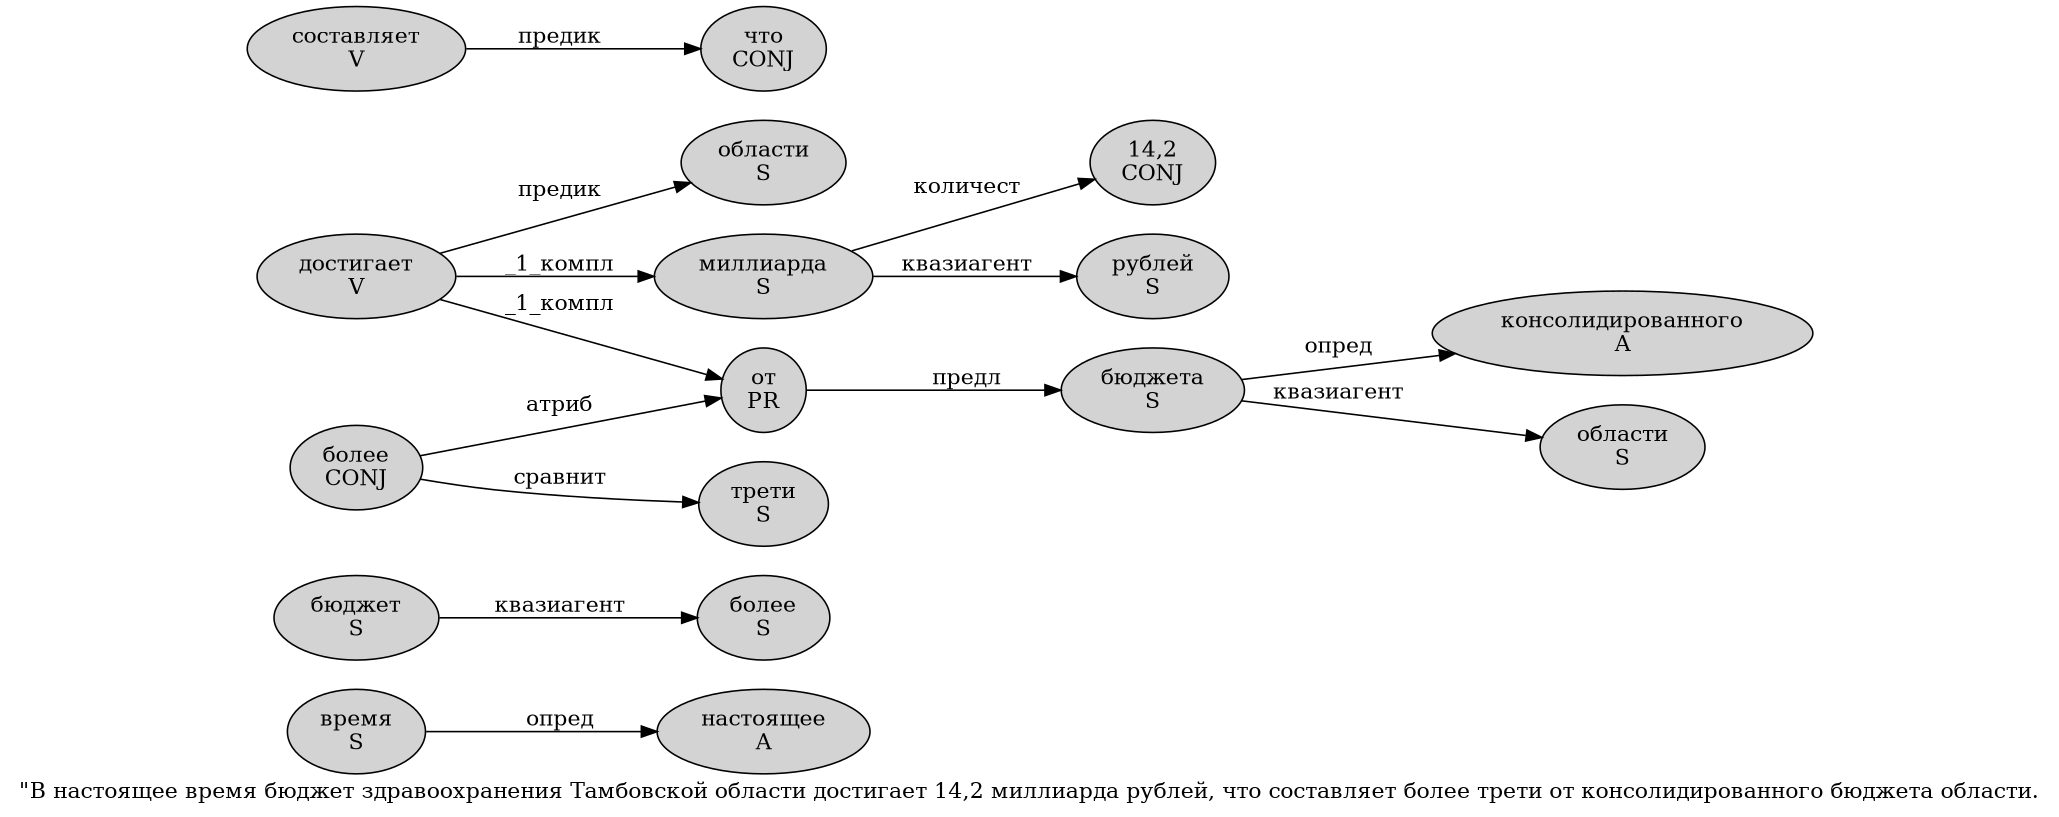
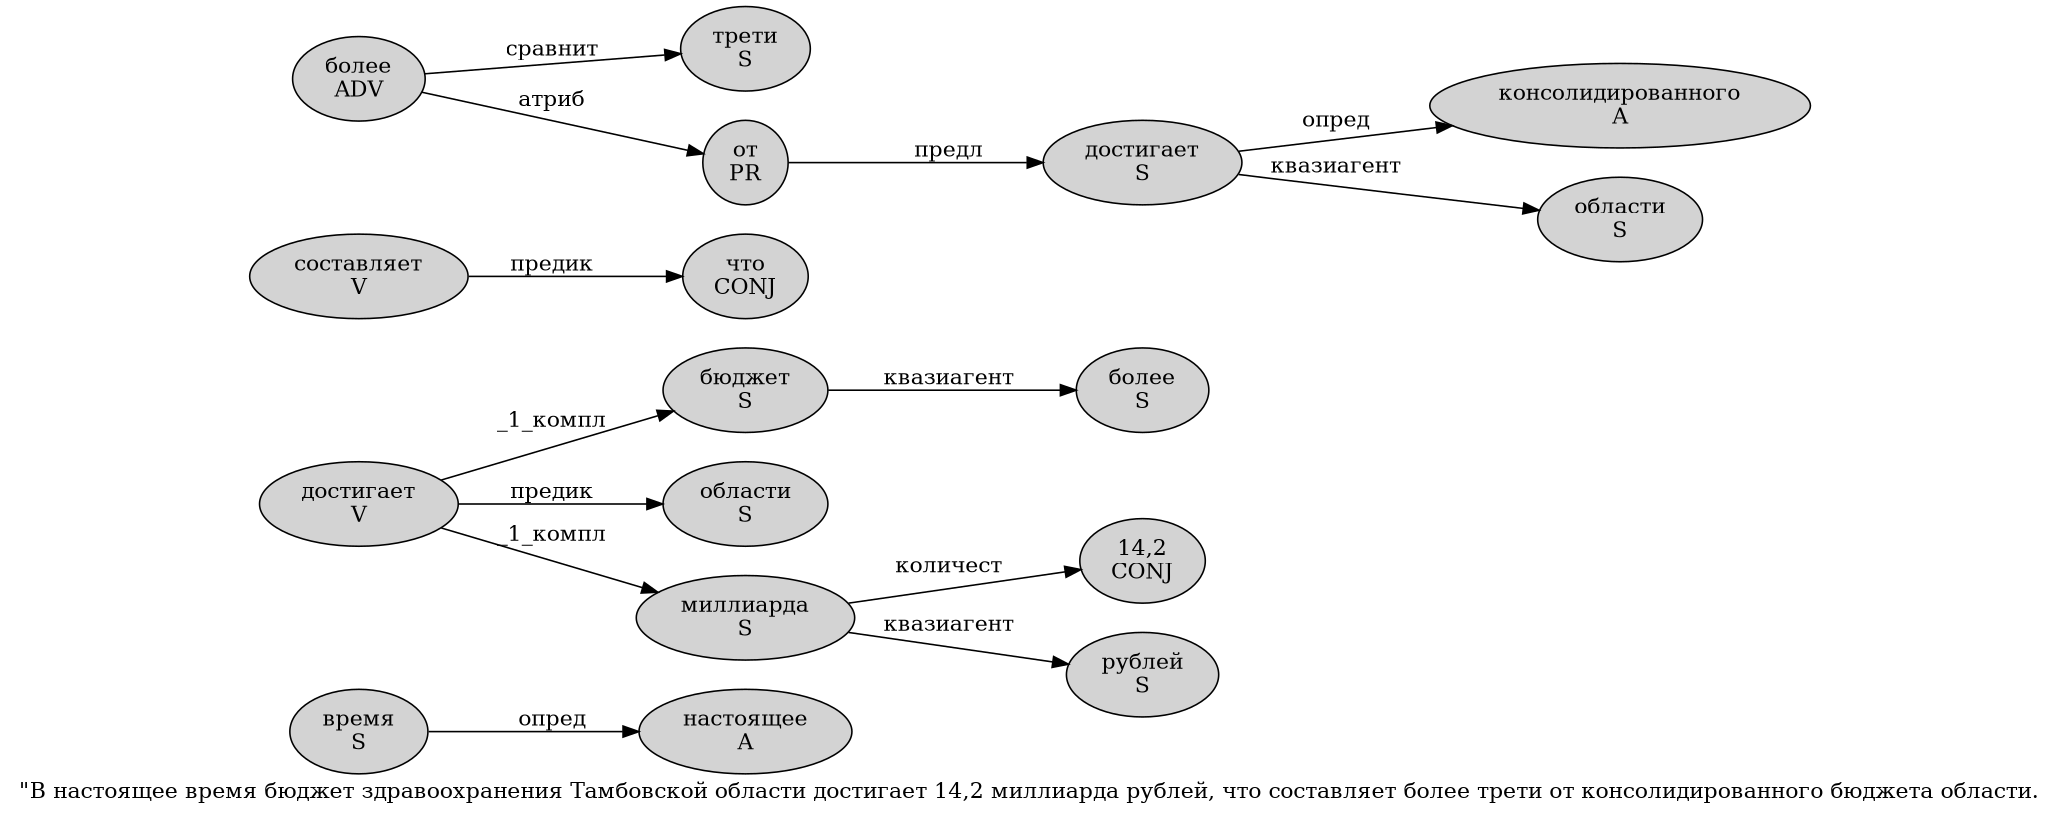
edge "достигает V" -> "от PR": now "достигает V" -> "бюджет S"
node "бюджета S": label "бюджета S" -> "достигает S"
node "более CONJ": label "более CONJ" -> "более ADV"
